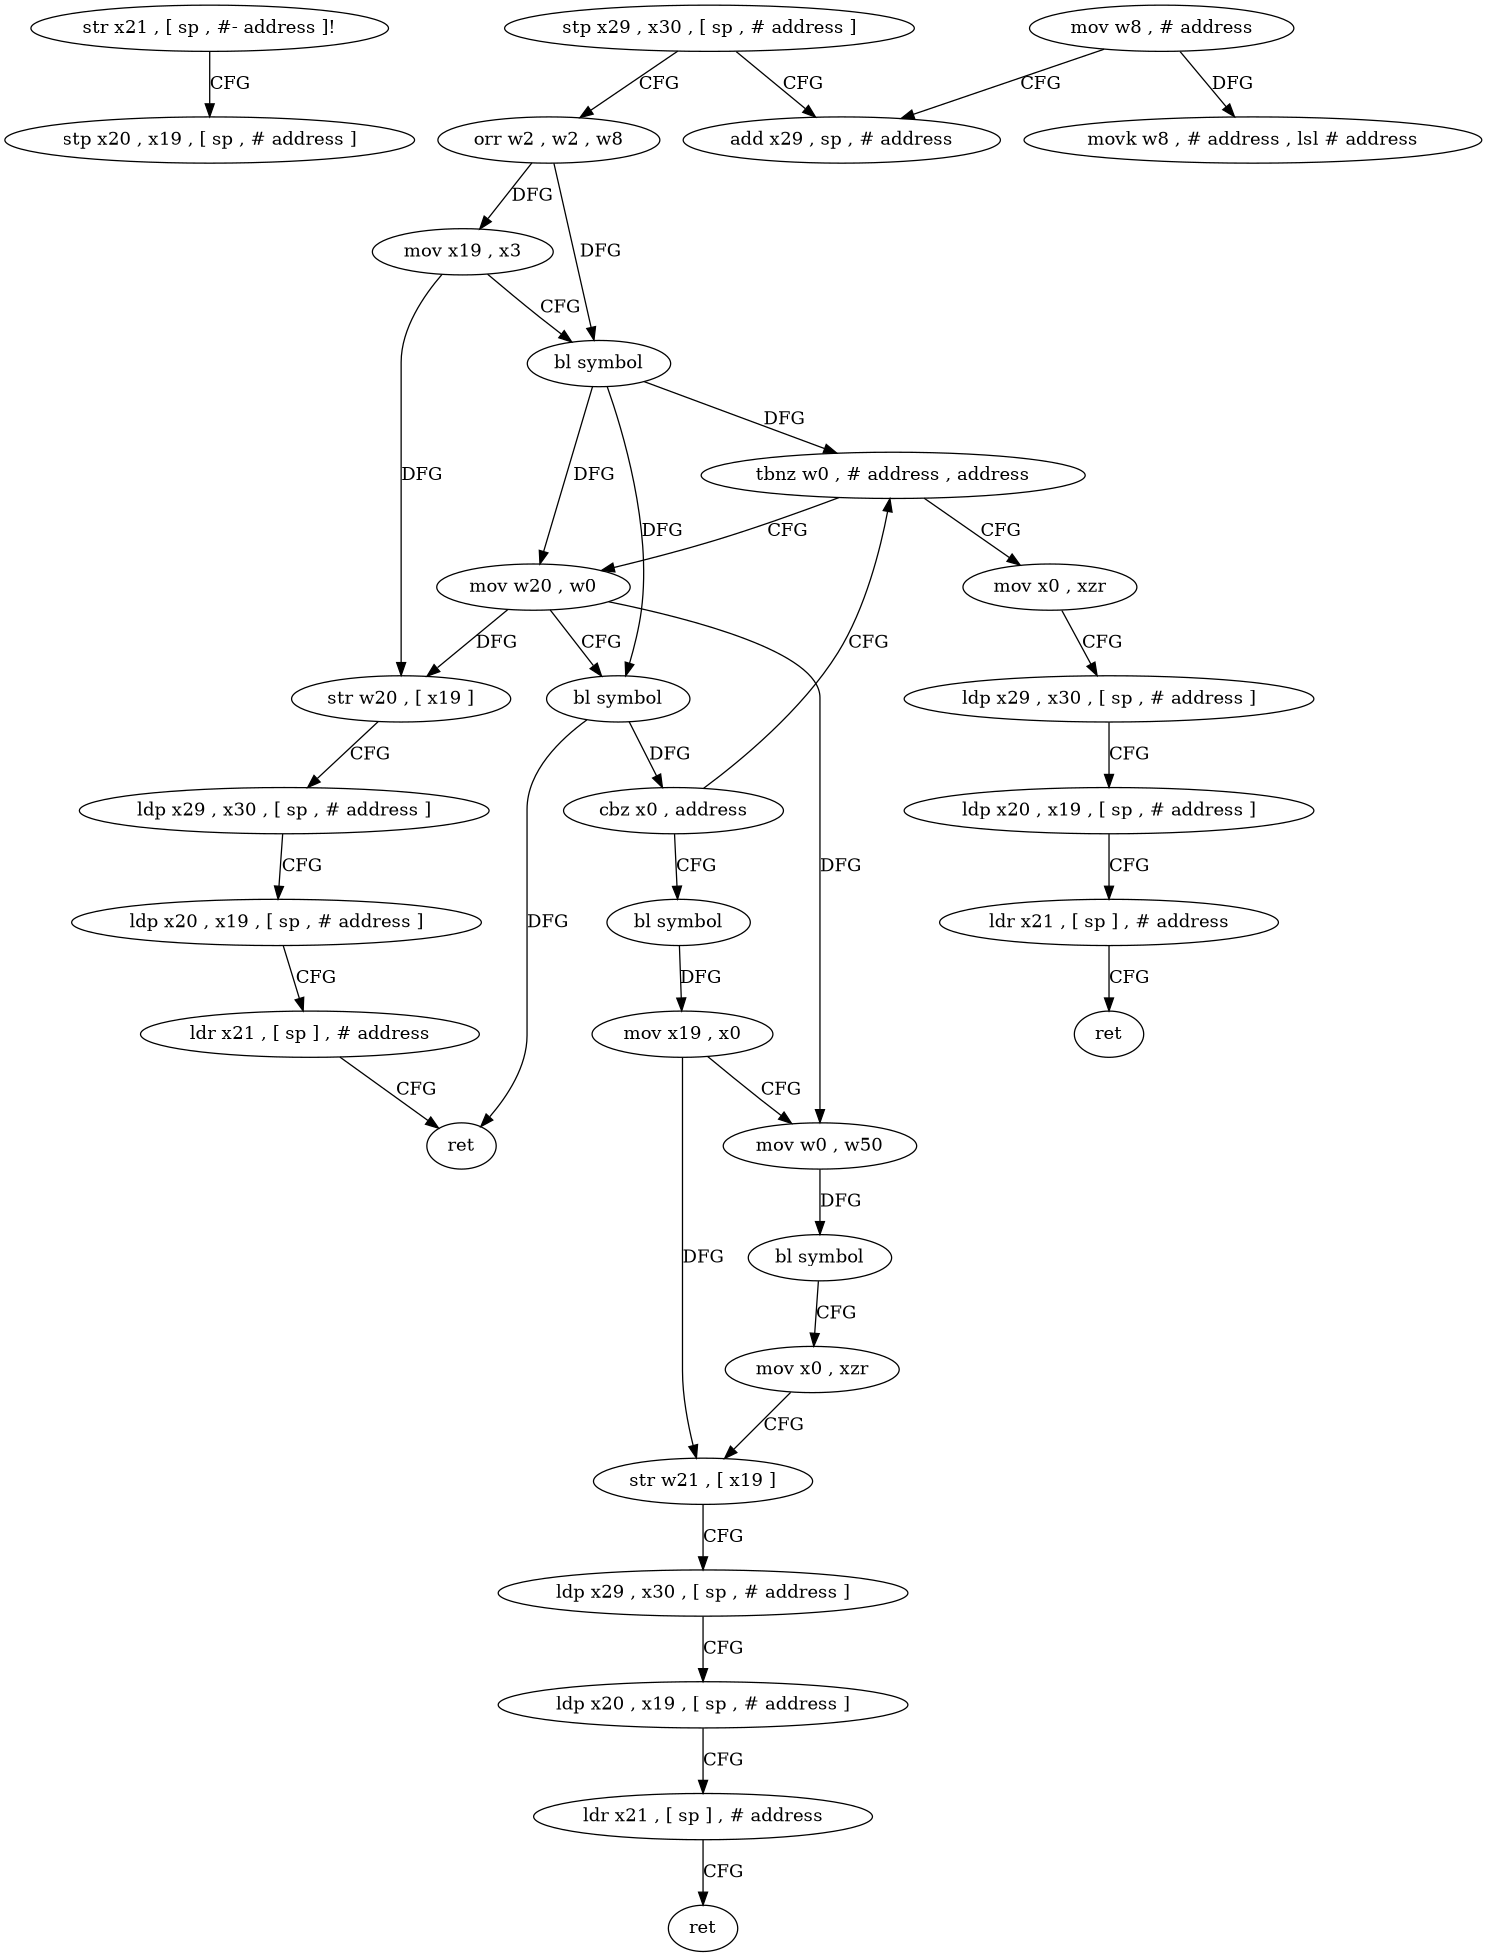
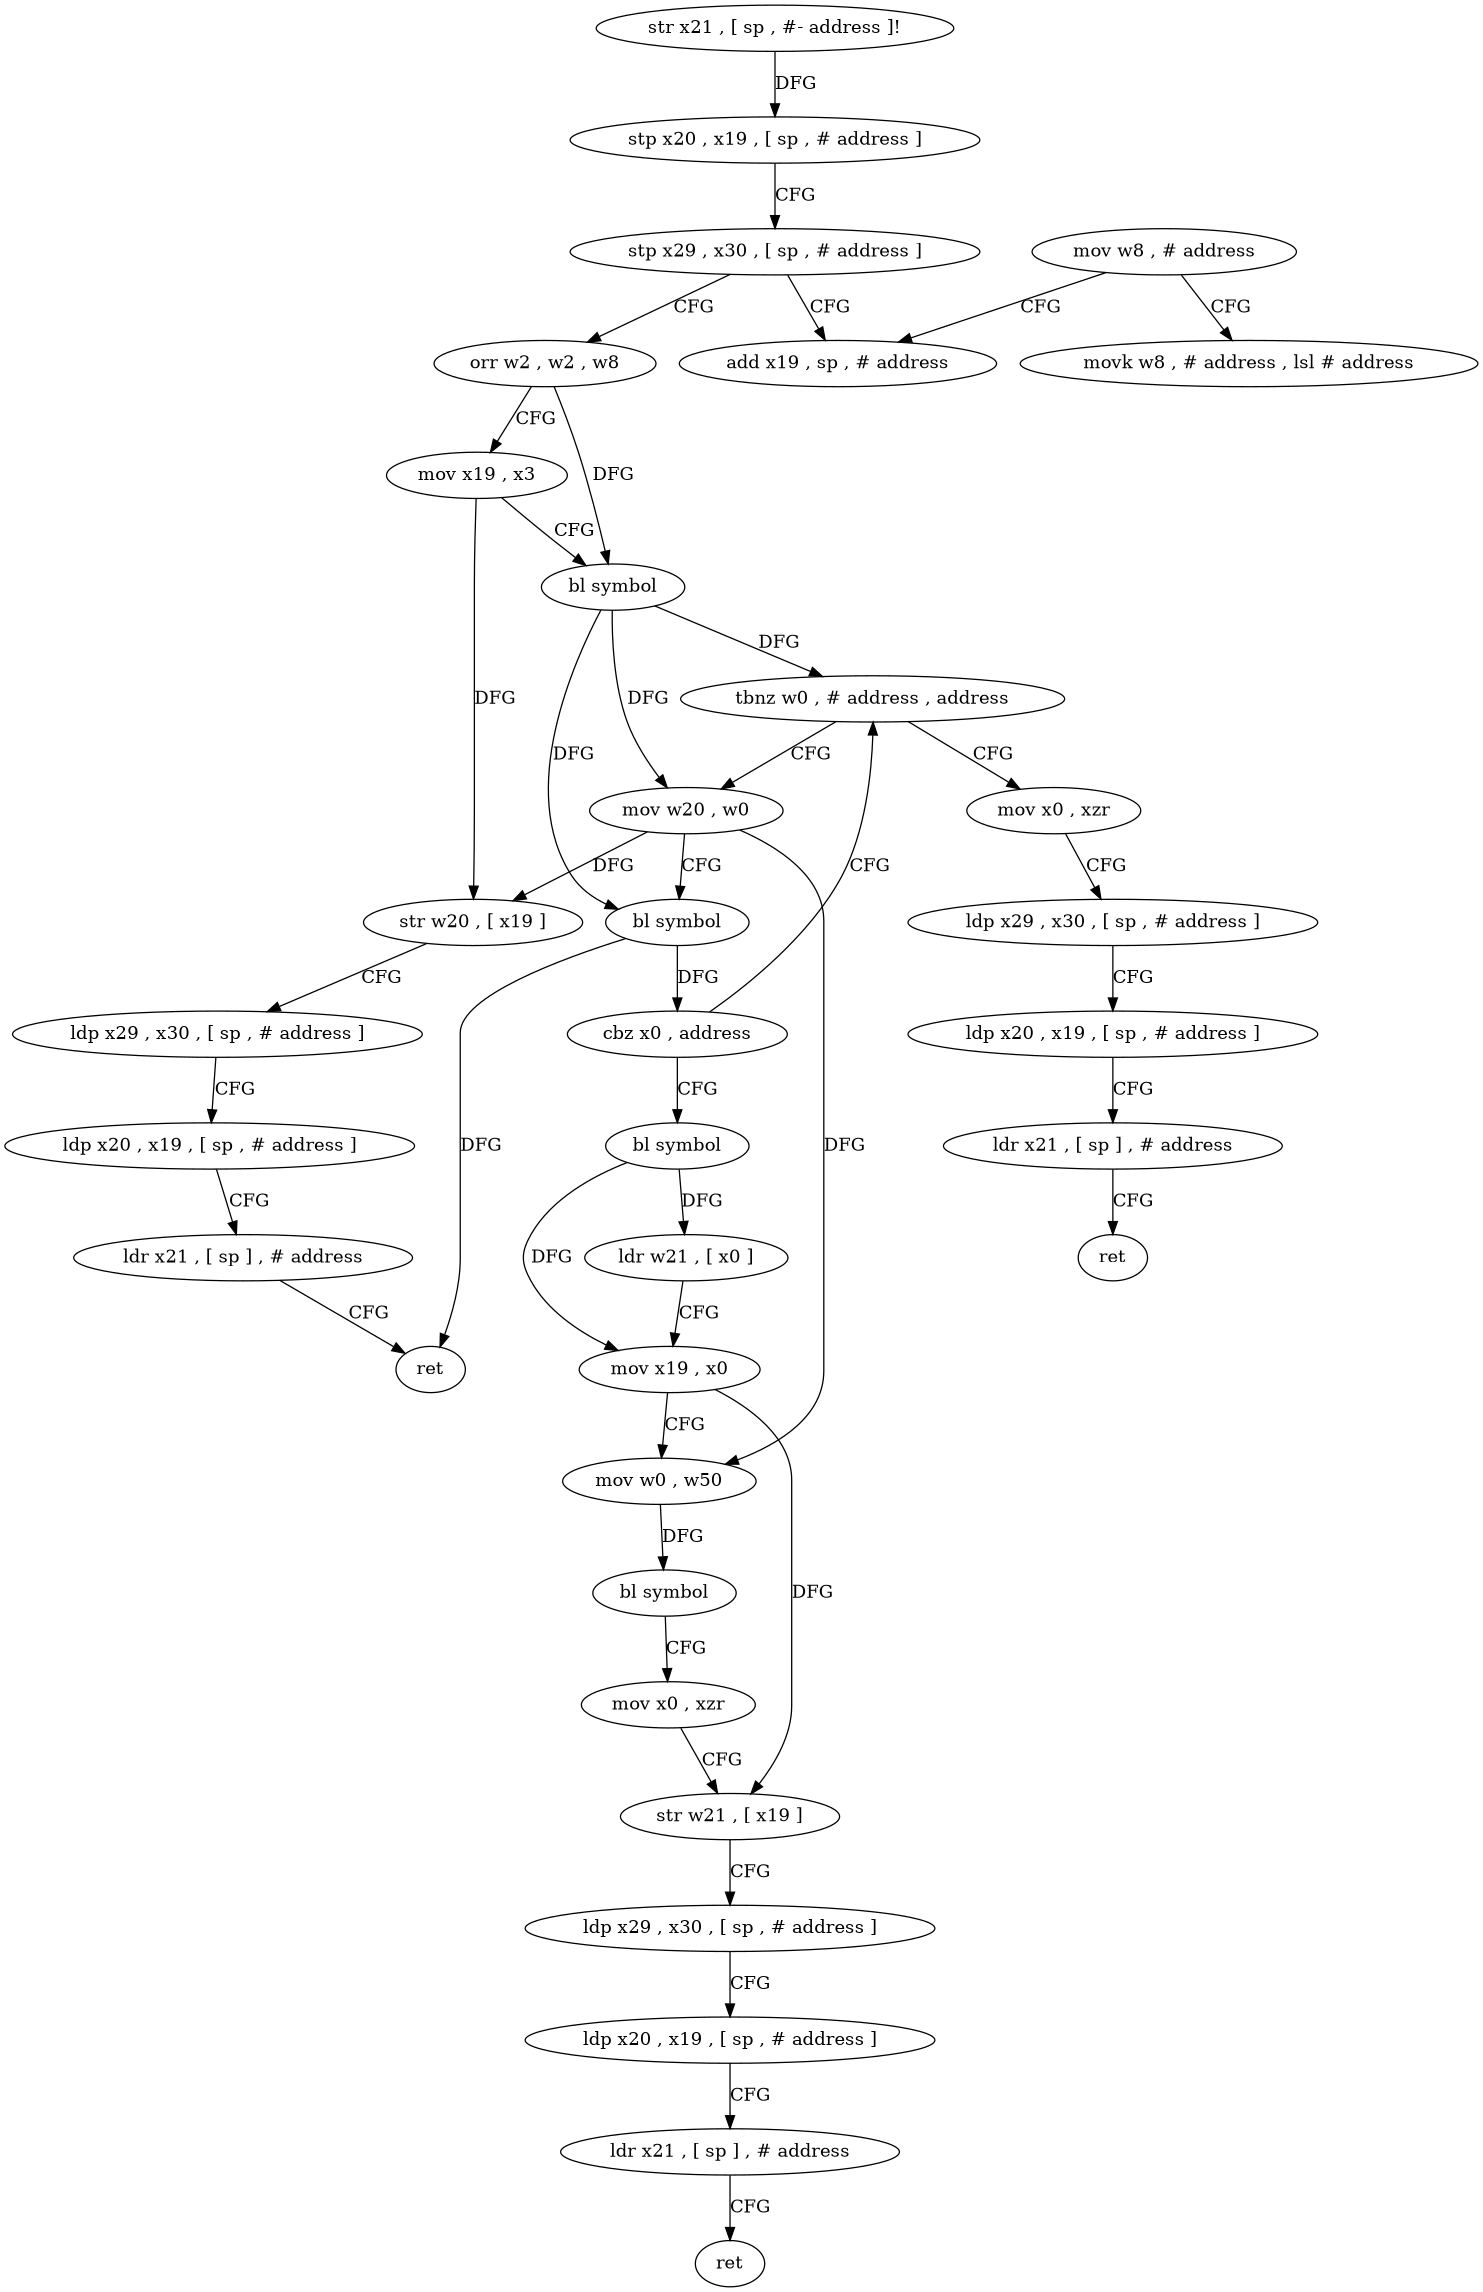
edge "str x21 , [ sp , #- address ]!" -> "stp x20 , x19 , [ sp , # address ]": label "CFG" -> "DFG"
edge "mov w8 , # address" -> "movk w8 , # address , lsl # address": label "DFG" -> "CFG"
node "add x29 , sp , # address": label "add x29 , sp , # address" -> "add x19 , sp , # address"
edge "stp x20 , x19 , [ sp , # address ]" -> "stp x29 , x30 , [ sp , # address ]": added, label "CFG"
edge "orr w2 , w2 , w8" -> "mov x19 , x3": label "DFG" -> "CFG"
node "ldr w21 , [ x0 ]": added
